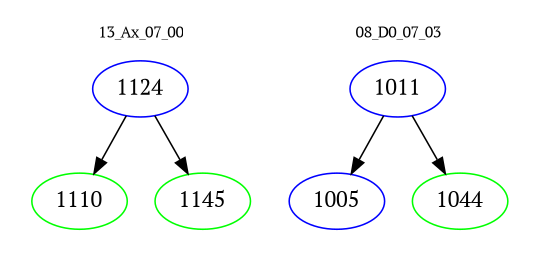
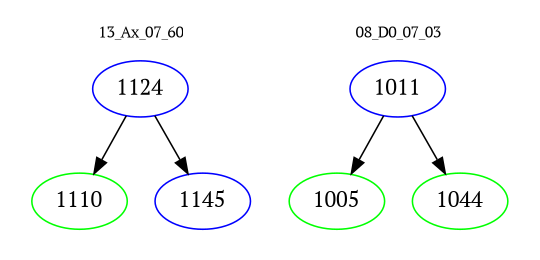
cluster "13_Ax_07_00": label "13_Ax_07_00" -> "13_Ax_07_60"
node "1145": color green -> blue
node "1005": color blue -> green
